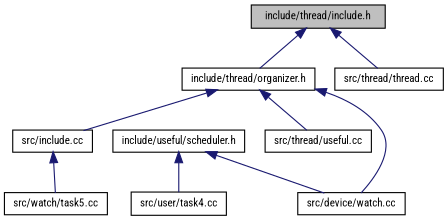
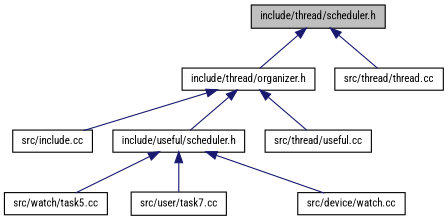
node "include/thread/include.h": label "include/thread/include.h" -> "include/thread/scheduler.h"
edge "src/device/watch.cc" -> "include/thread/organizer.h": now "include/useful/scheduler.h" -> "include/thread/organizer.h"
edge "src/watch/task5.cc" -> "src/include.cc": now "src/watch/task5.cc" -> "include/useful/scheduler.h"
node "src/user/task4.cc": label "src/user/task4.cc" -> "src/user/task7.cc"
